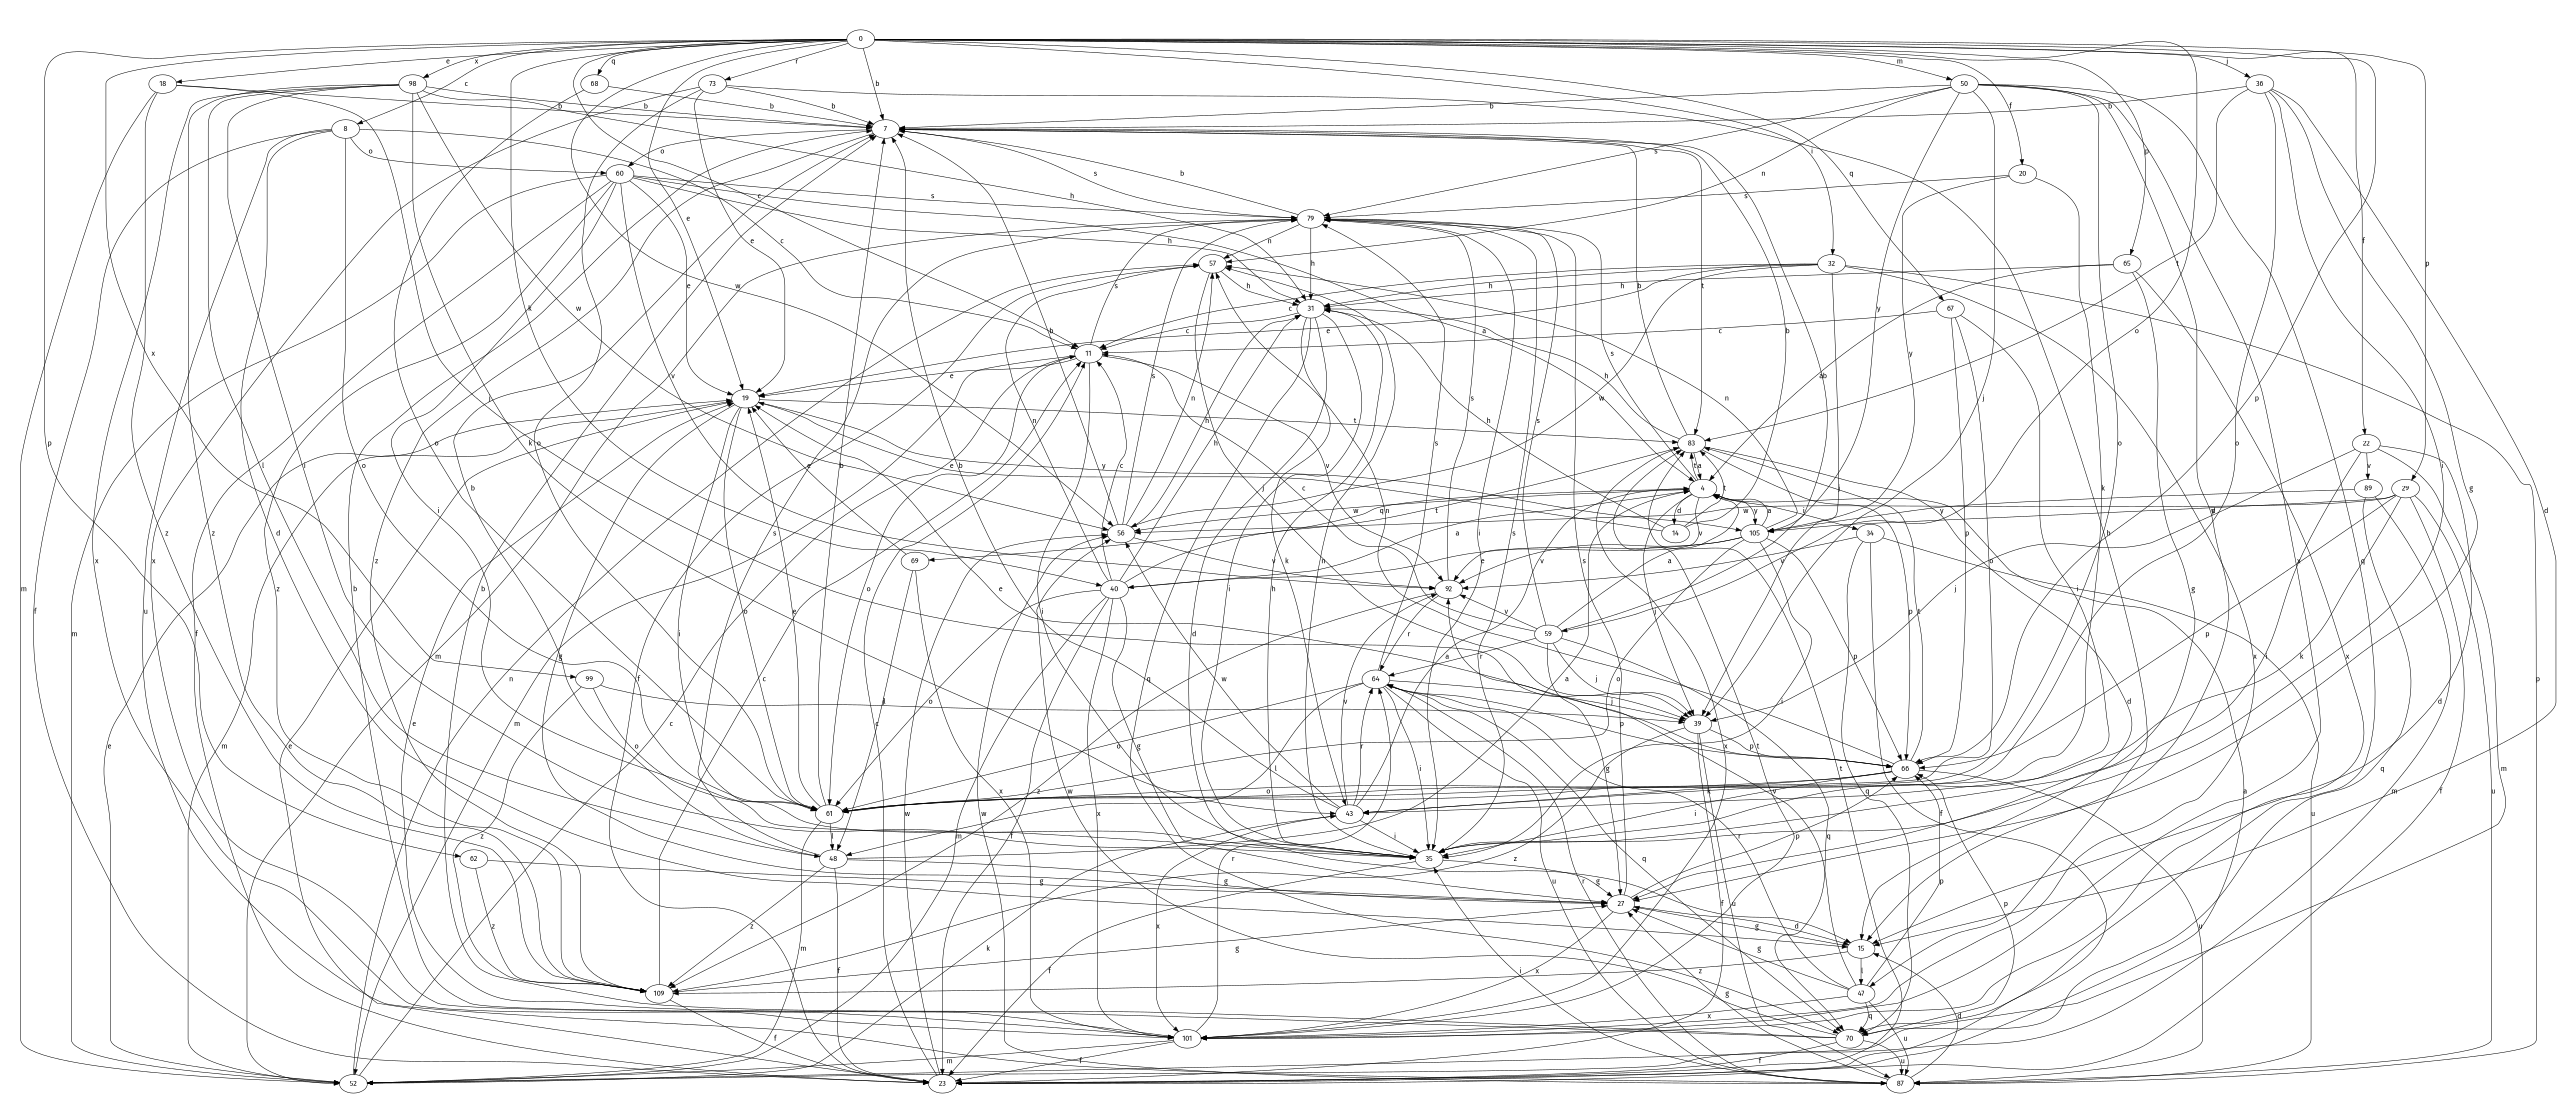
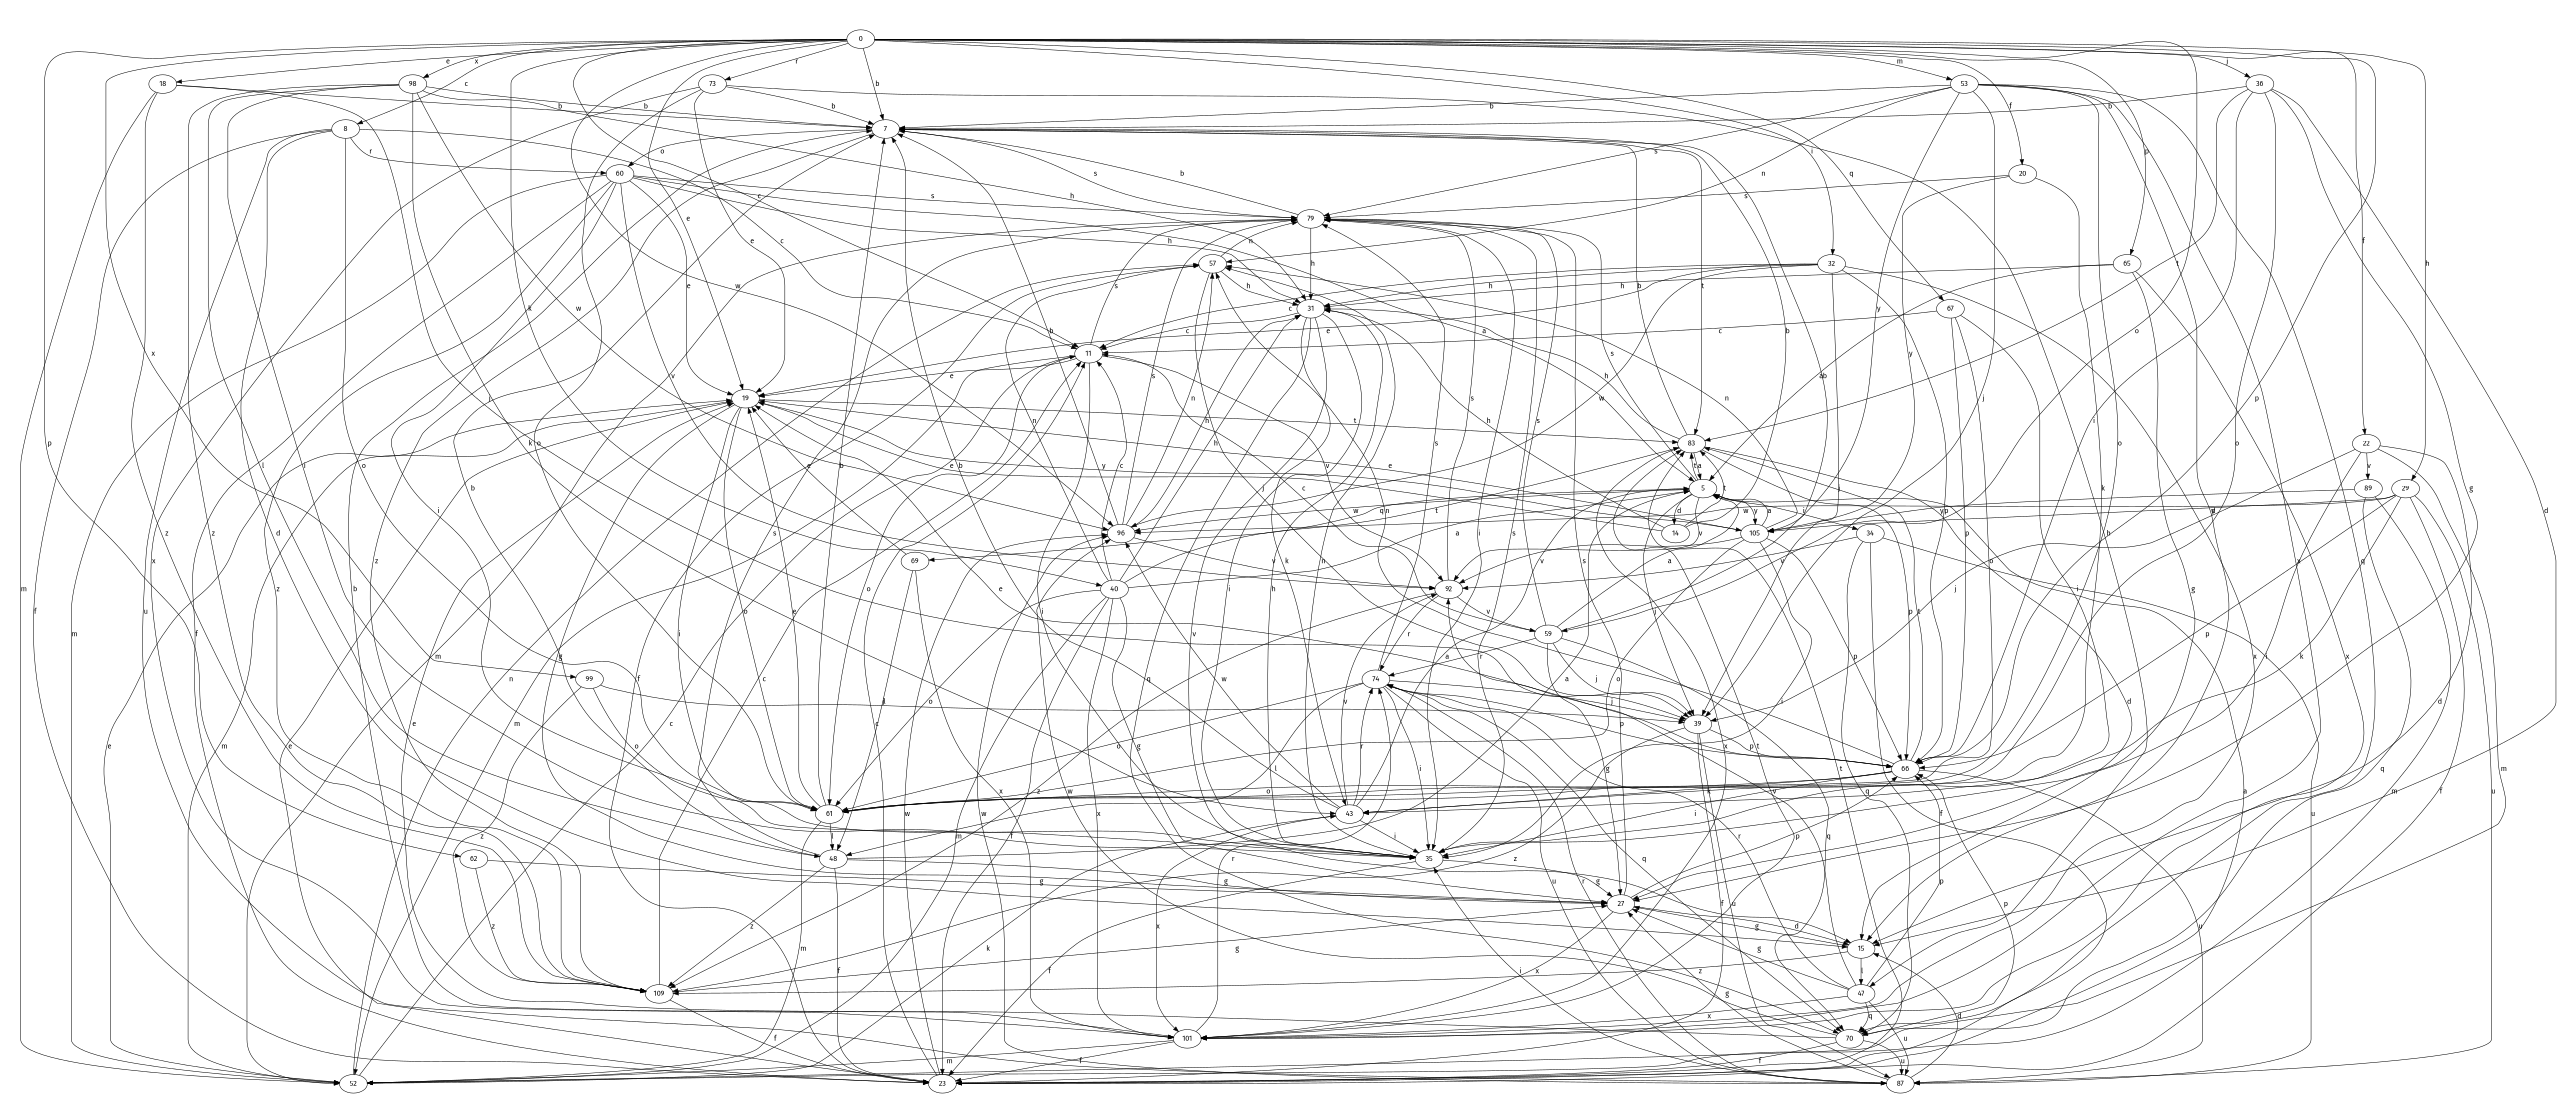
node "68": removed
node "50": label "50" -> "53"
edge "8" -> "60": label "o" -> "r"
edge "79" -> "57": reversed
edge "0" -> "29": label "p" -> "h"
node "4": label "4" -> "5"
node "56": label "56" -> "96"
edge "105" -> "40": now "105" -> "19"
edge "59" -> "92": reversed
edge "31" -> "15": label "d" -> "v"
node "64": label "64" -> "74"
edge "32" -> "87": now "32" -> "66"
edge "36" -> "35": now "36" -> "66"
edge "98" -> "101": removed, label "x"
edge "70" -> "7": removed, label "b"
